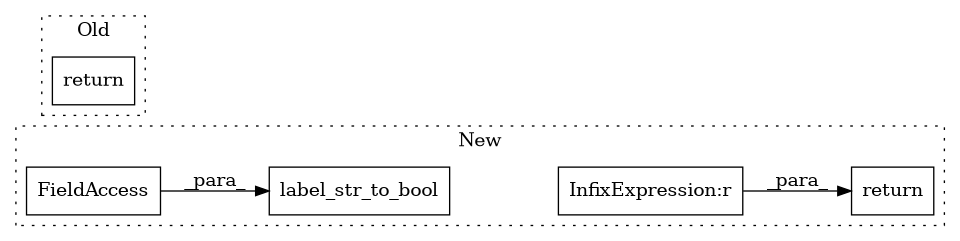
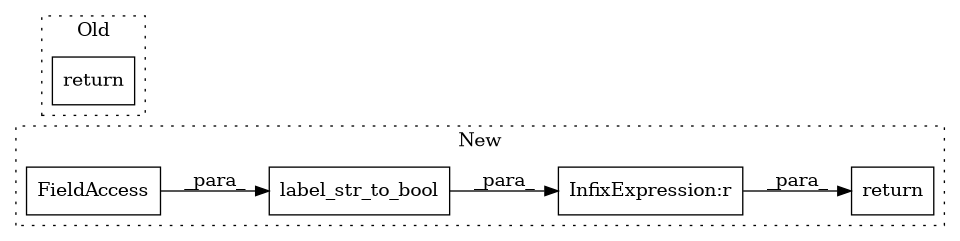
edge "label_str_to_bool" -> "InfixExpression:r": added, label "_para_"
